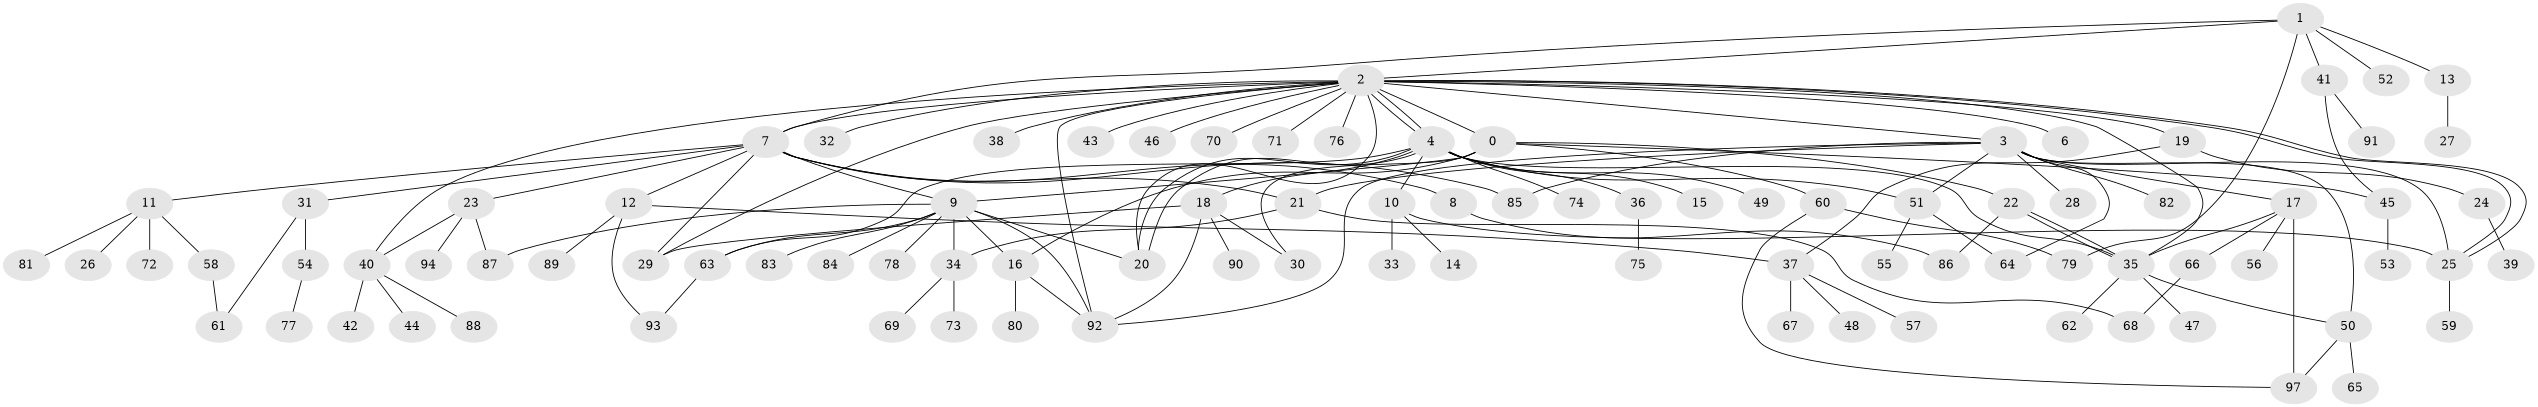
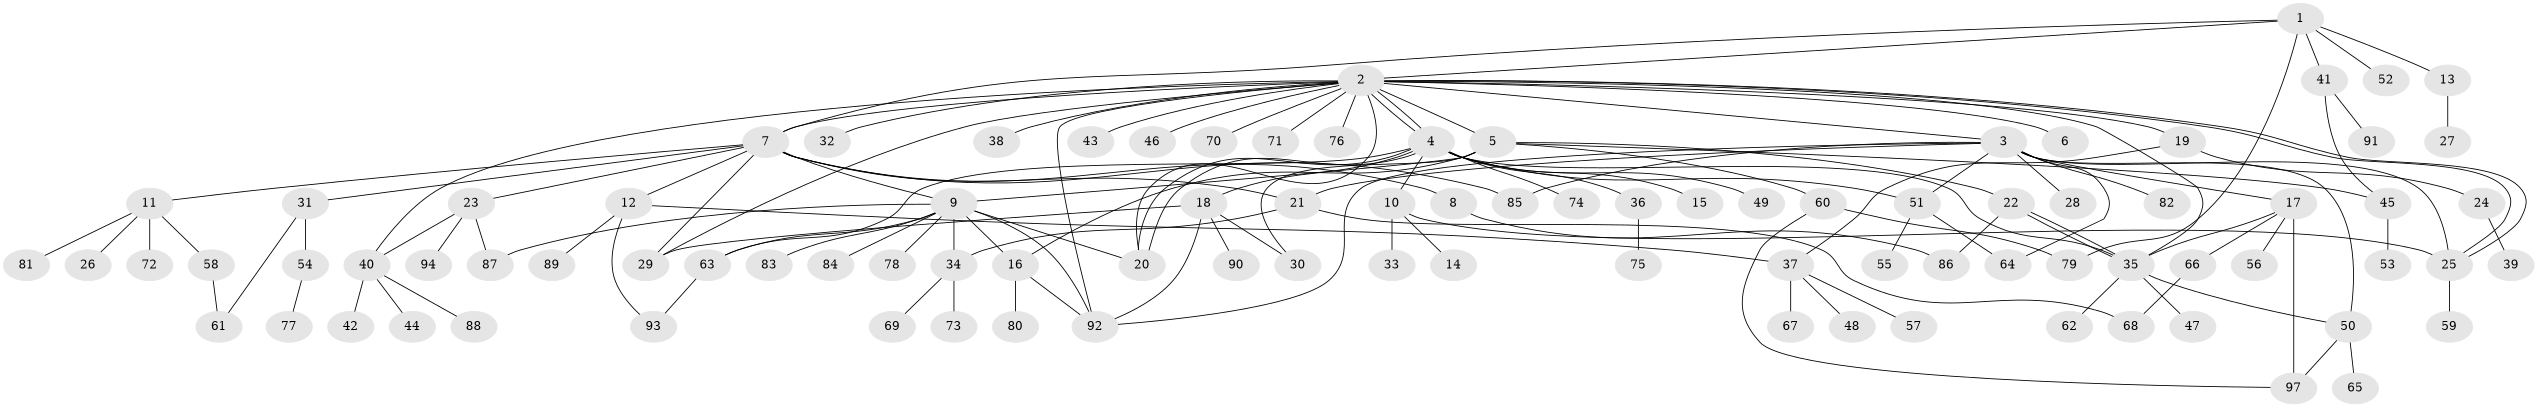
node "0": label "0" -> "5"
